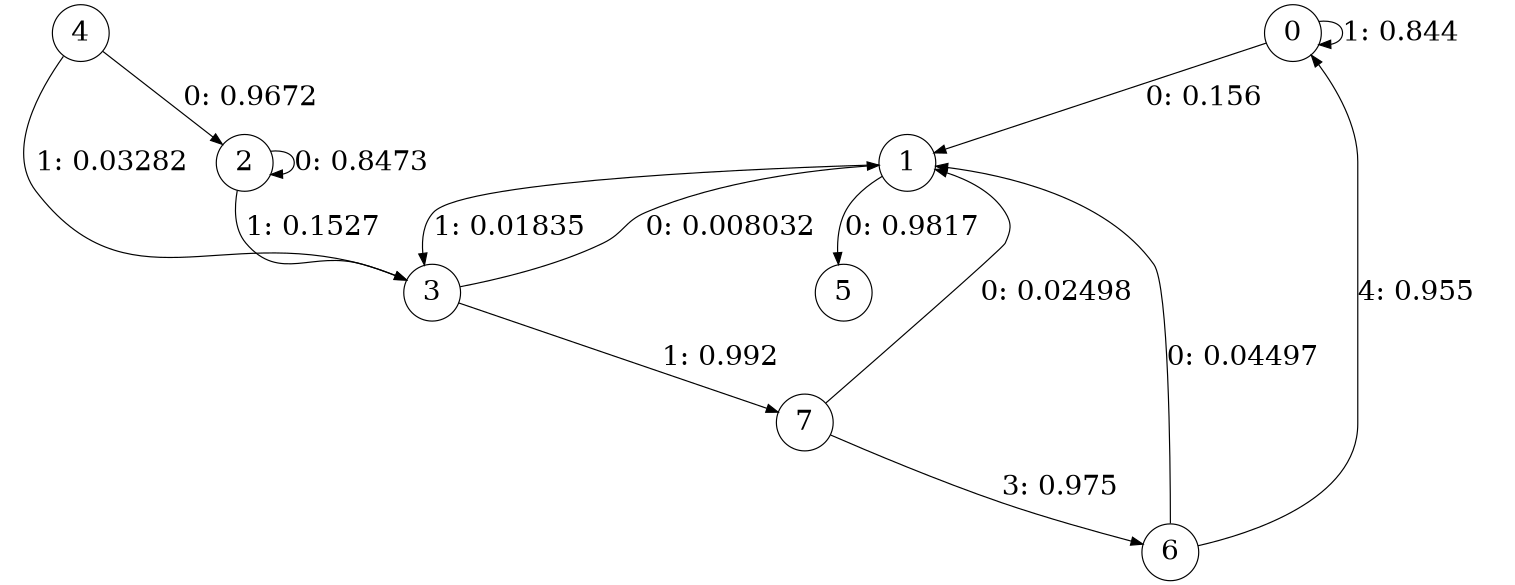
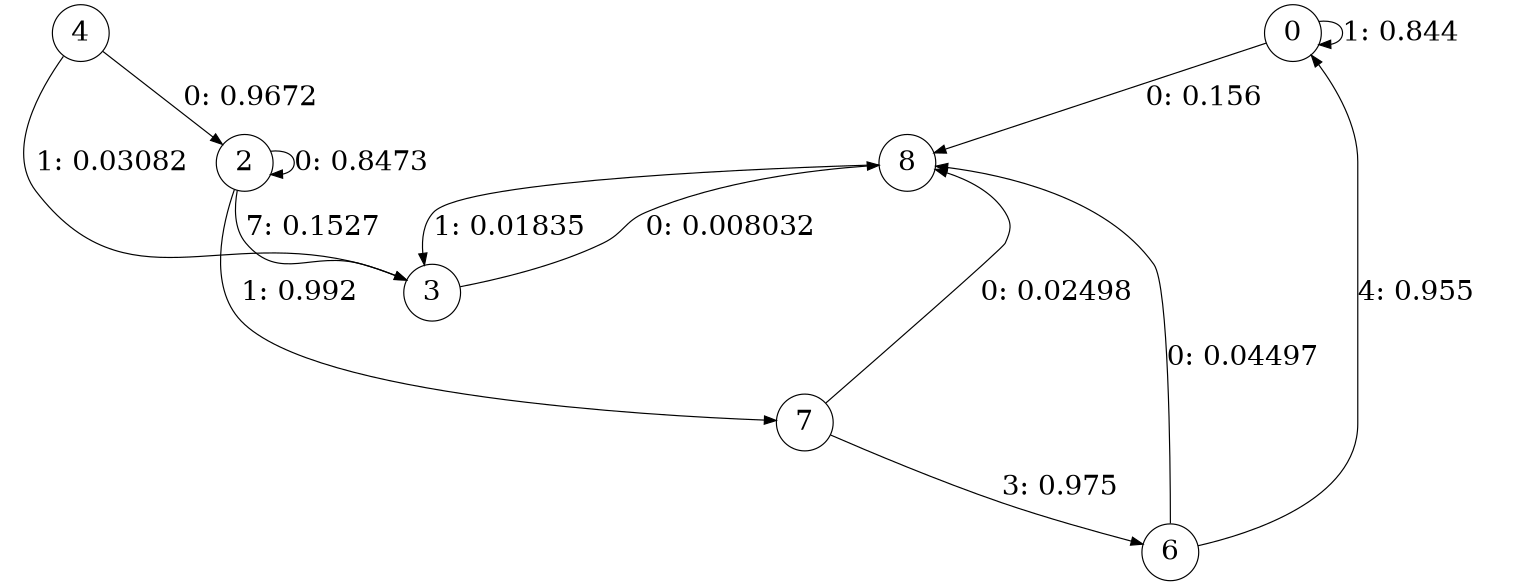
edge "4" -> "3": label "1: 0.03282  " -> "1: 0.03082  "
node "1": label "1" -> "8"
edge "2" -> "3": label "1: 0.1527   " -> "7: 0.1527   "
node "5": removed
edge "3" -> "7": now "2" -> "7"
